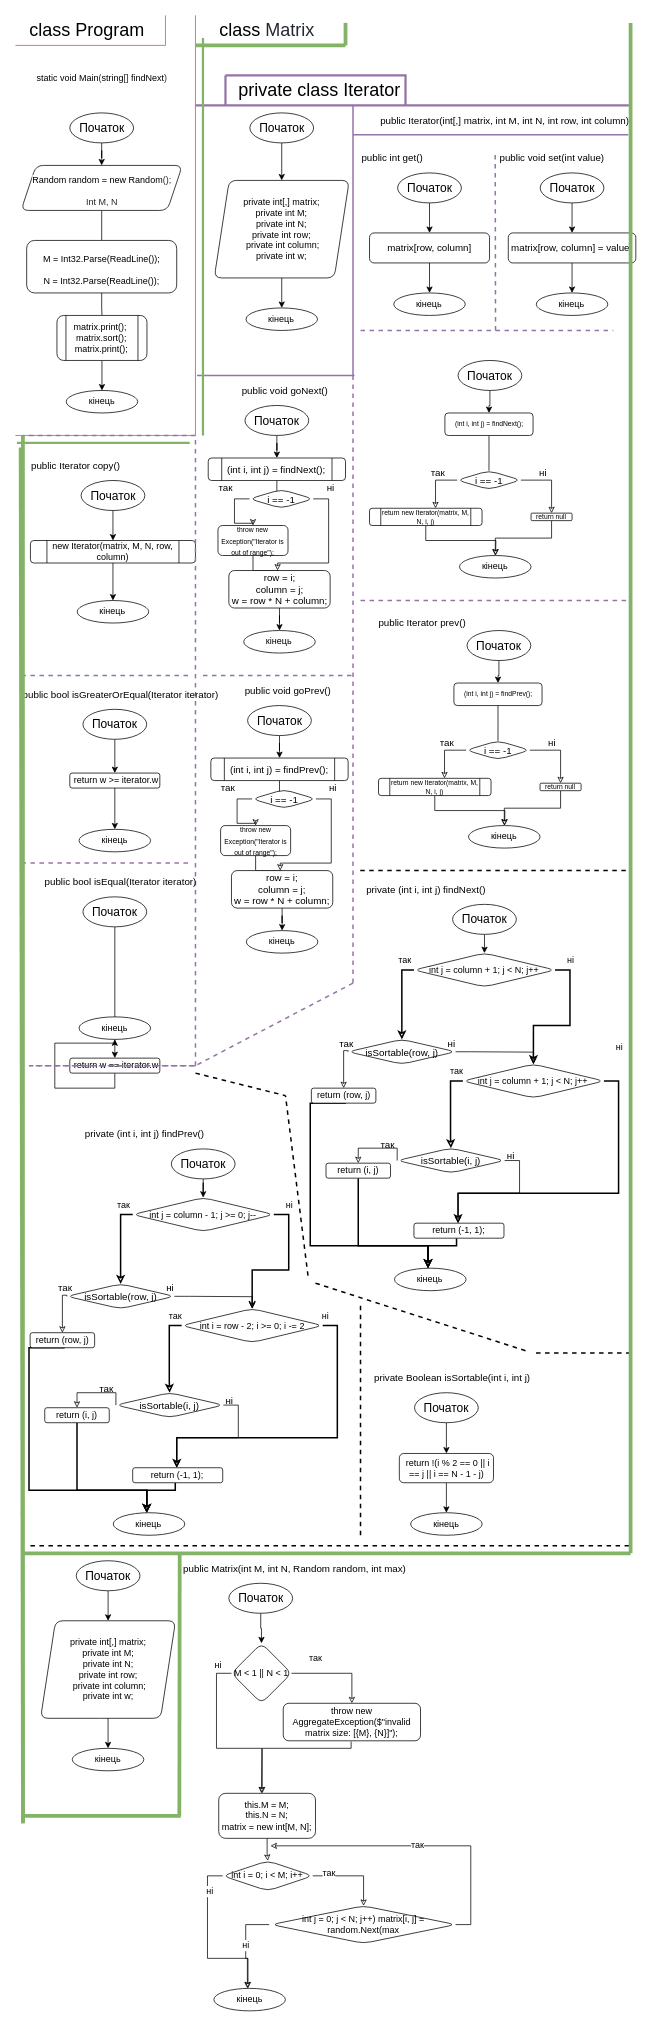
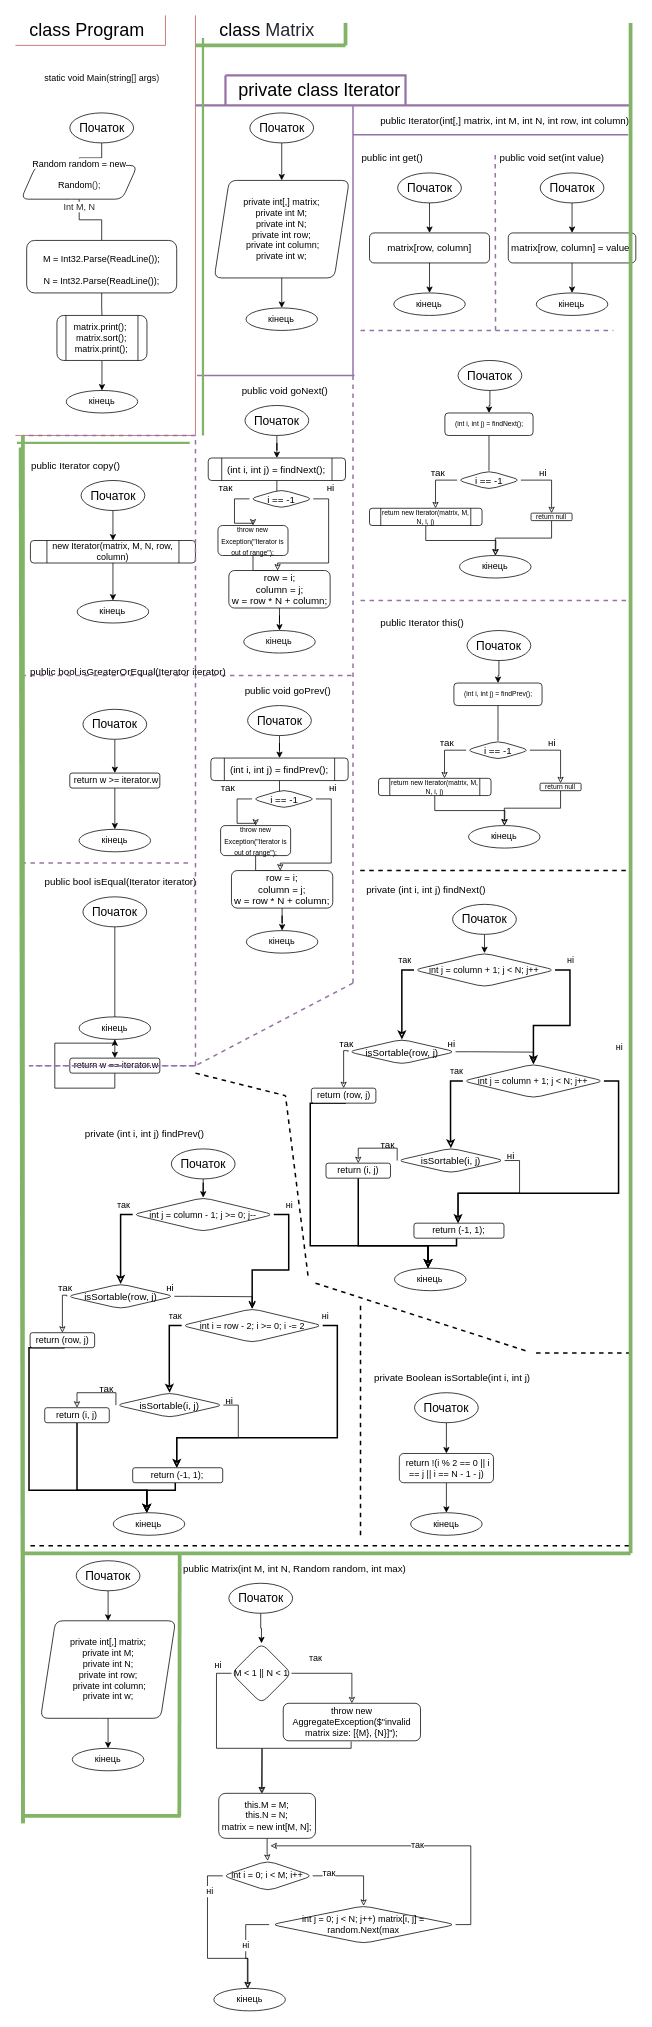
node "static void Main(string[] findNext)": label "static void Main(string[] findNext)" -> "static void Main(string[] args)"
node "Random random = new Random(); Int M, N": size 161x45 -> 116x34
node "public Iterator prev()": label "public Iterator prev()" -> "public Iterator this()"
node "public bool isGreaterOrEqual(Iterator iterator)": moved (120, 694) -> (128, 672)
